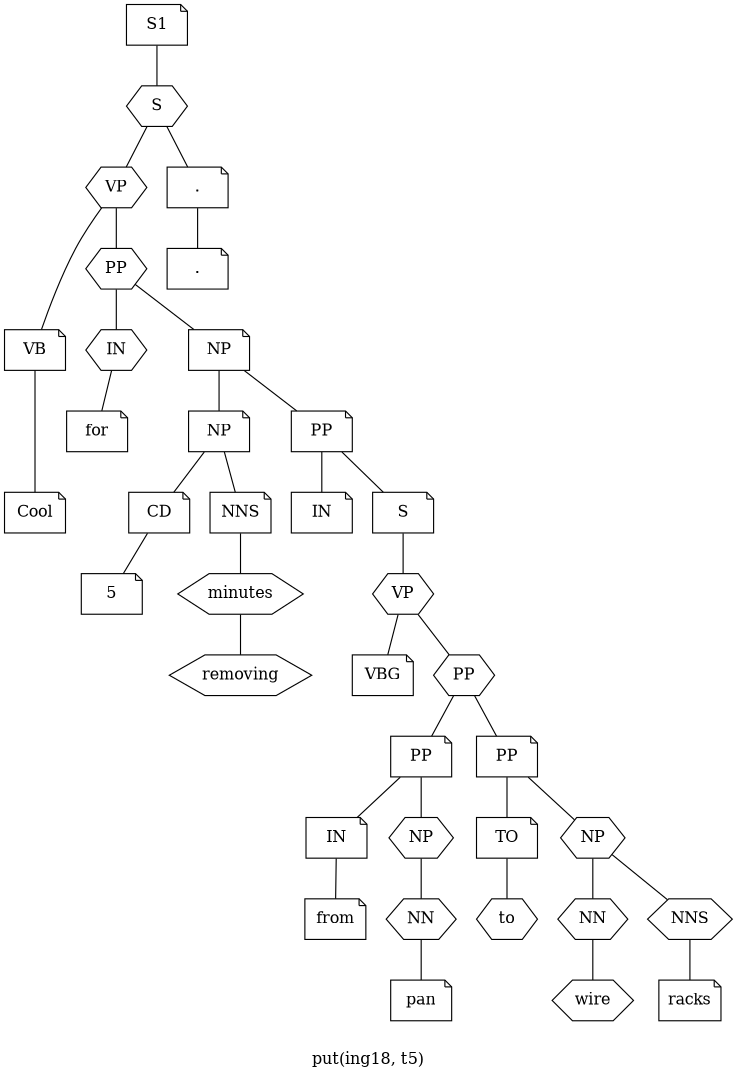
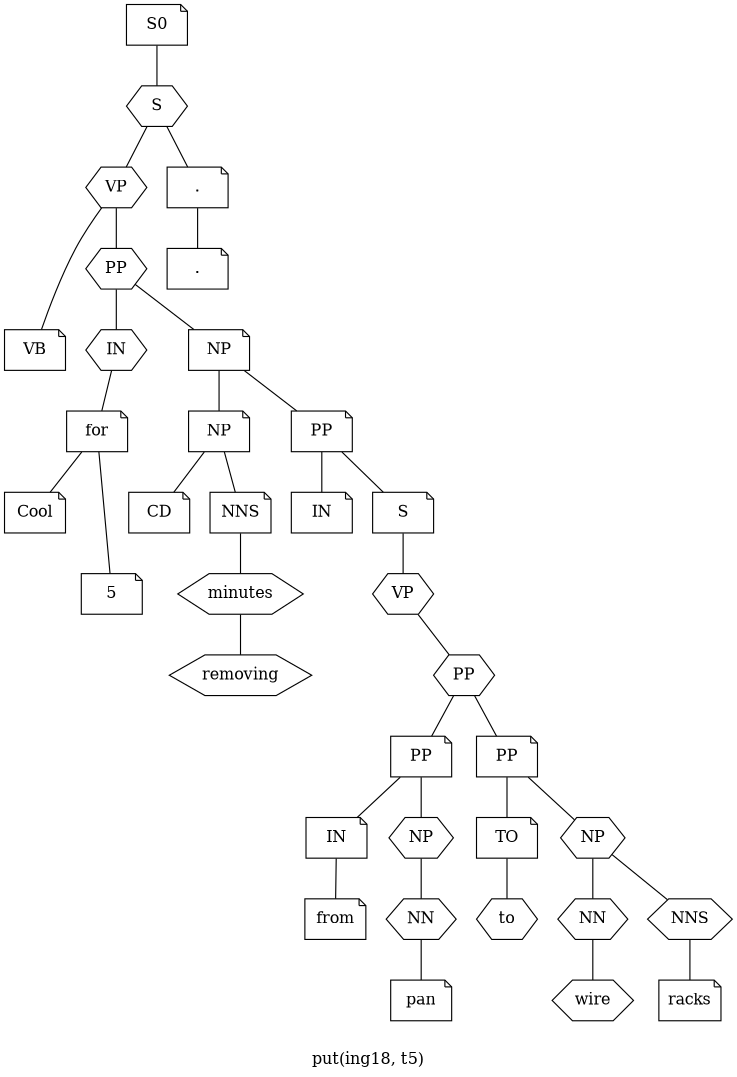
node "S1": label "S1" -> "S0"
edge "VB" -- "Cool": now "for" -- "Cool"
edge "CD" -- "5": now "for" -- "5"
node "VBG": removed
